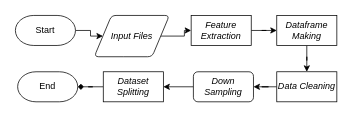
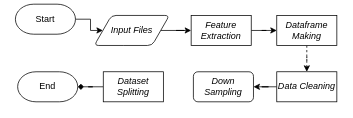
node "Start": moved (45, 30) -> (45, 19)
node "Input Files": size 75x41 -> 75x30
edge "Dataframe Making" -> "Data Cleaning": style solid -> dashed
edge "Down Sampling" -> "Dataset Splitting": removed
